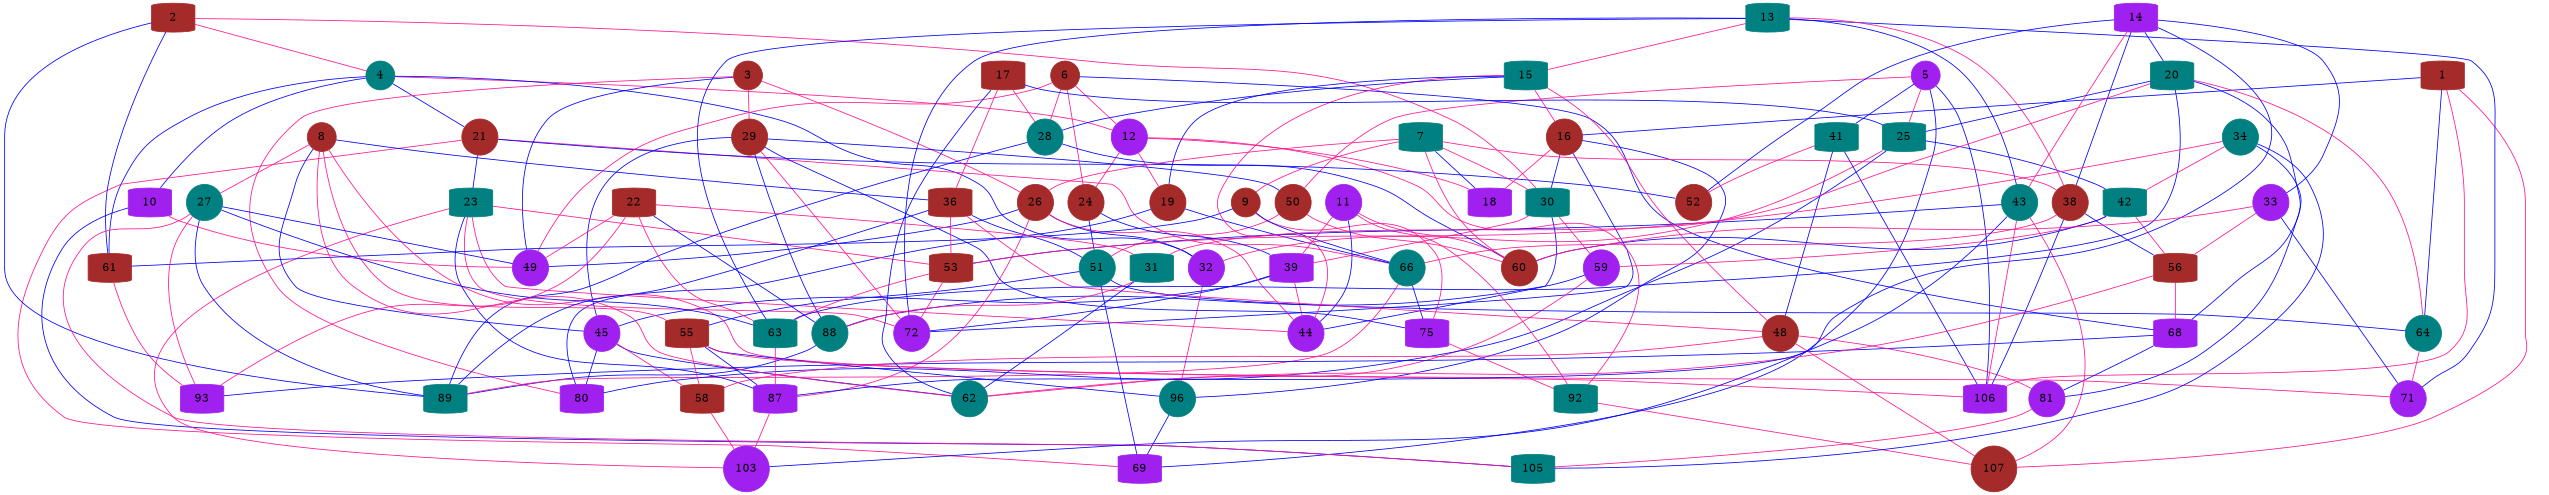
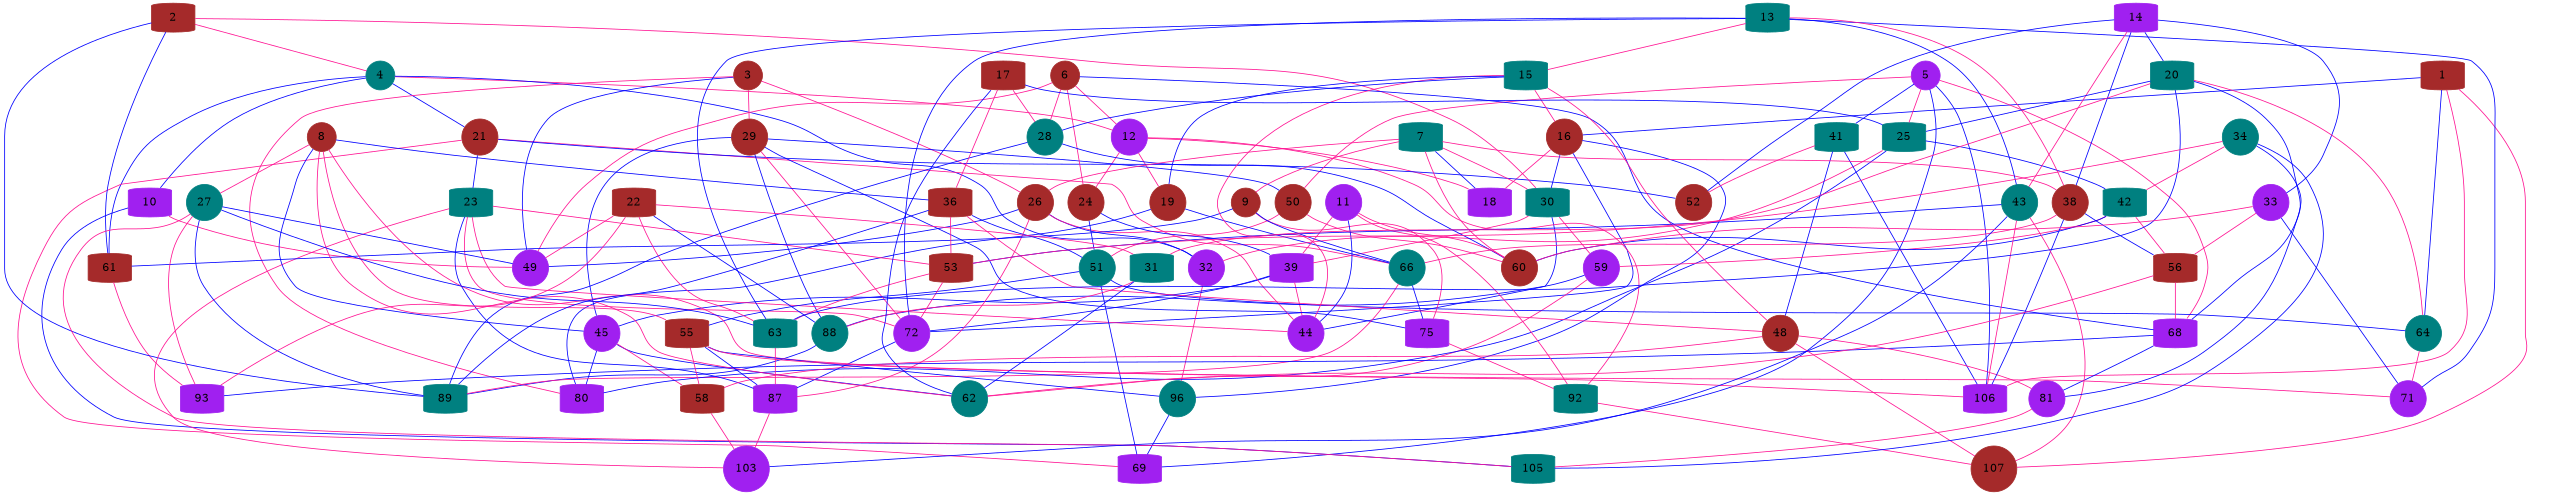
edge "5" -- "68": added
edge "14" -- "87": now "72" -- "87"
